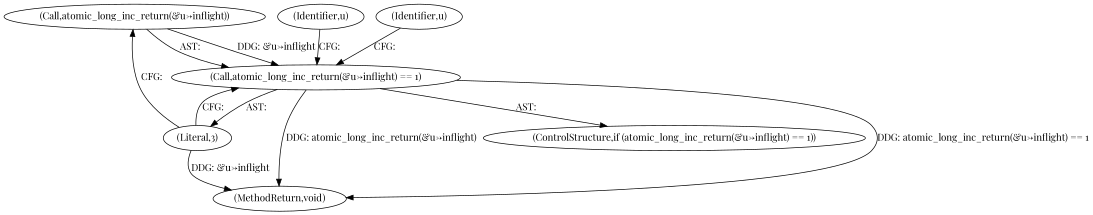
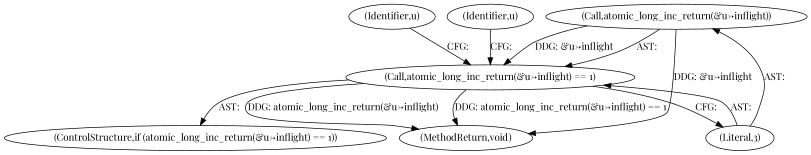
edge "(Literal,3)" -> "(Call,atomic_long_inc_return(&u->inflight))": label "CFG: " -> "AST: "
edge "(Literal,3)" -> "(Call,atomic_long_inc_return(&u->inflight) == 1)": label "CFG: " -> "AST: "
edge "(Call,atomic_long_inc_return(&u->inflight) == 1)" -> "(Literal,3)": label "AST: " -> "CFG: "
edge "(Literal,3)" -> "(MethodReturn,void)": now "(Call,atomic_long_inc_return(&u->inflight))" -> "(MethodReturn,void)"
